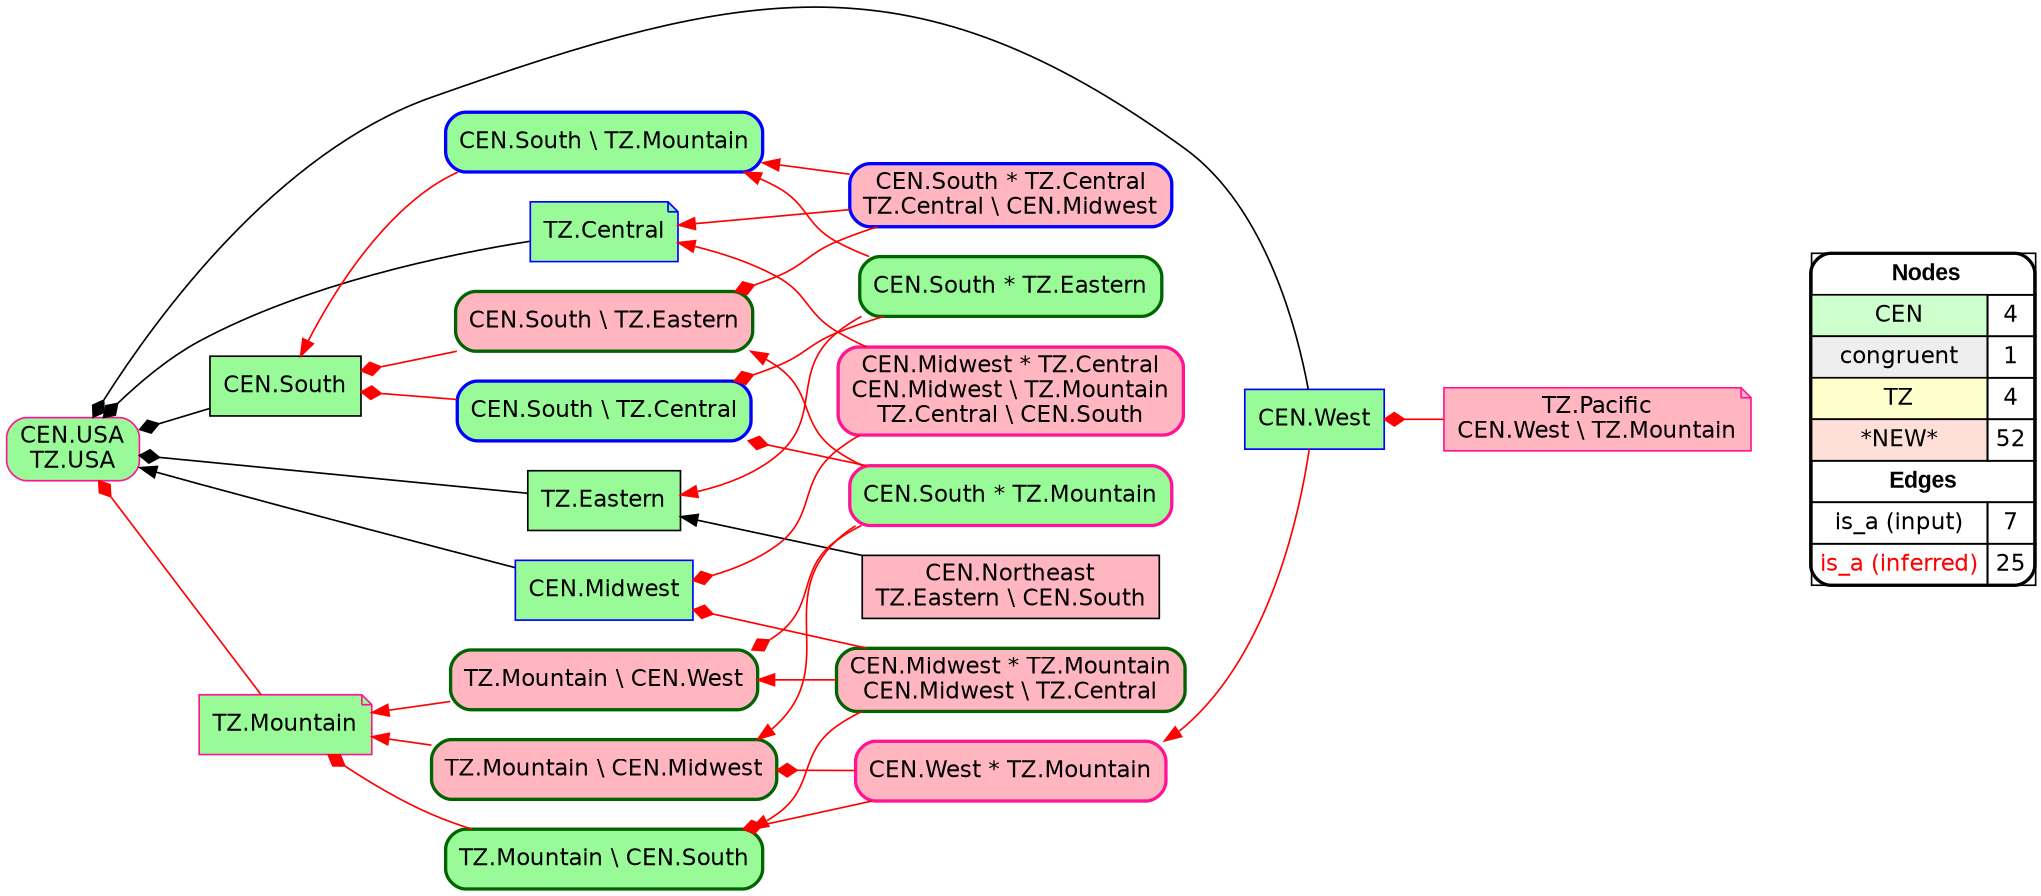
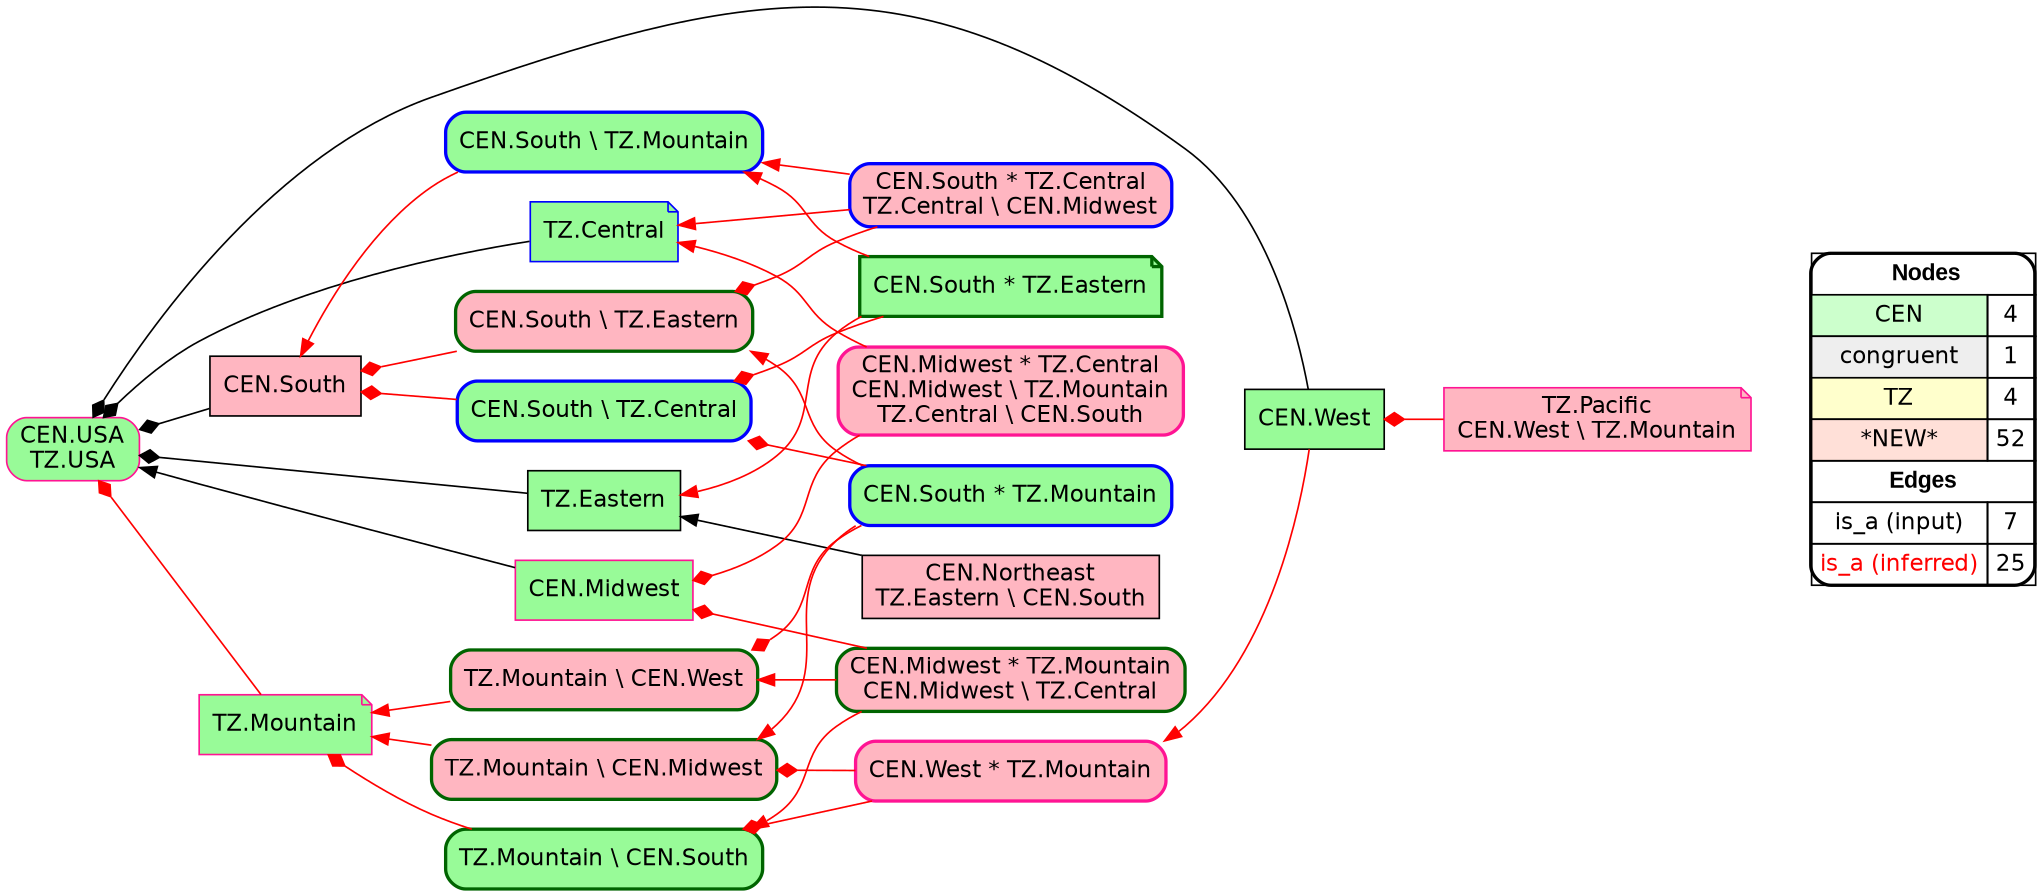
node "CEN.South * TZ.Eastern": shape box -> note
node "CEN.South": fillcolor palegreen -> lightpink
node "CEN.West": color blue -> black
node "CEN.South * TZ.Mountain": color deeppink -> blue
node "CEN.Midwest": color blue -> deeppink
